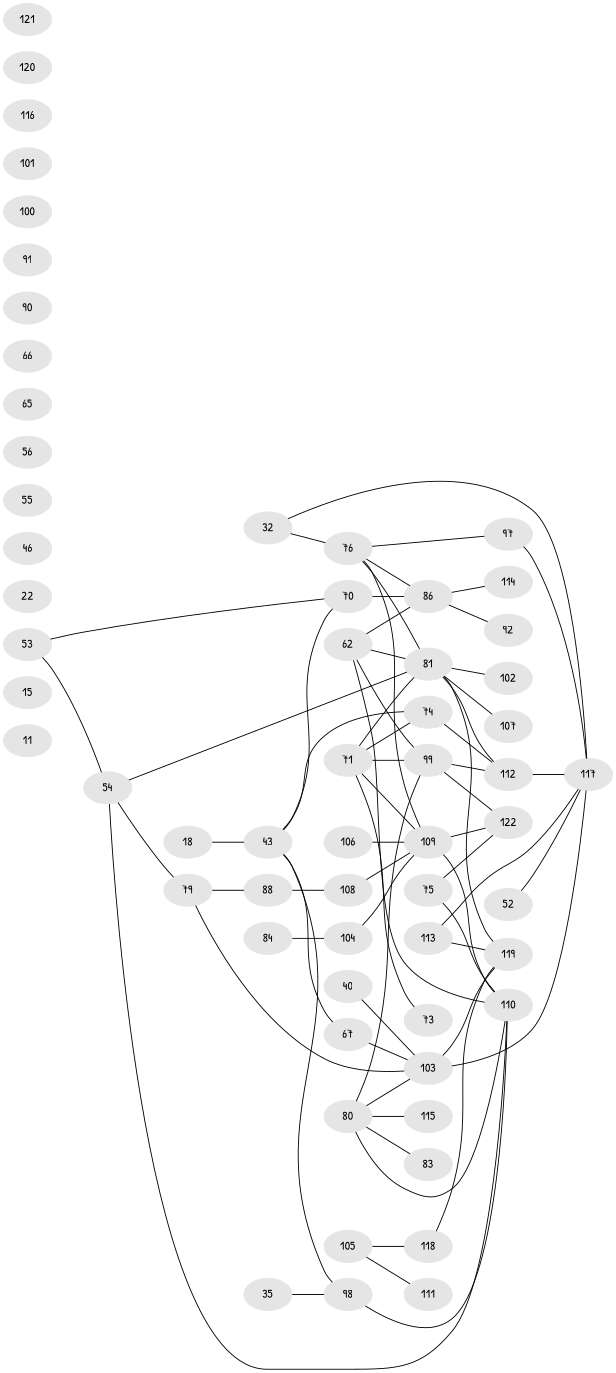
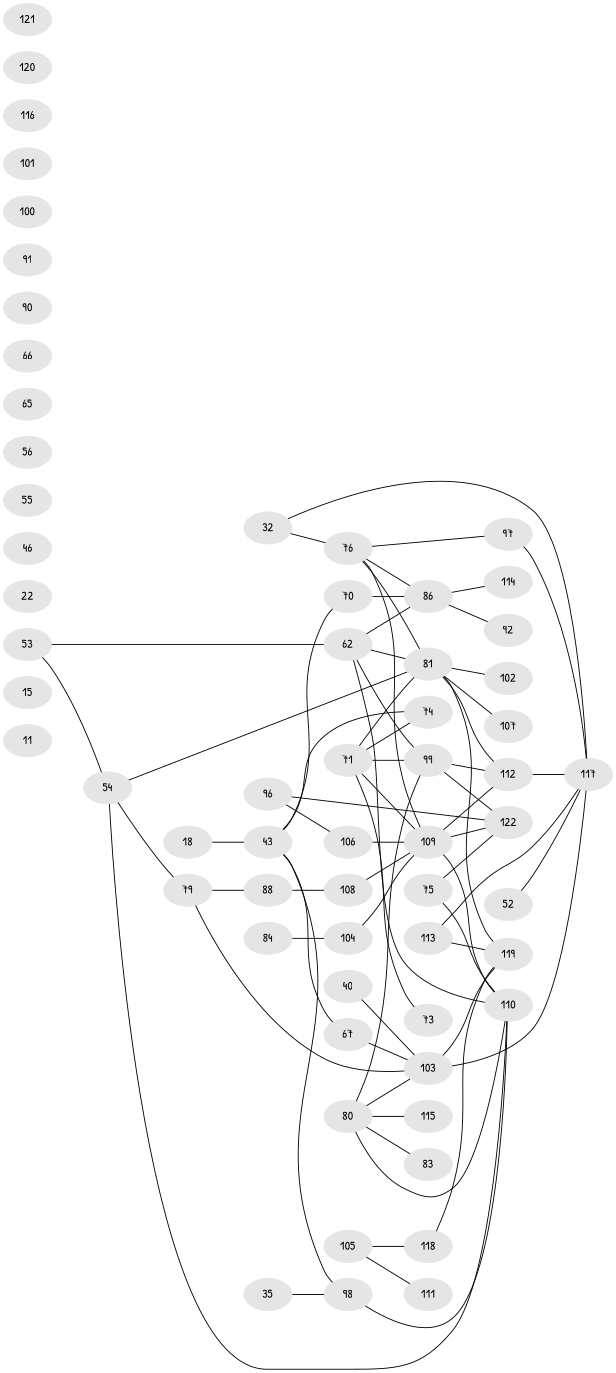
edge "70" -- "53": now "62" -- "53"
edge "74" -- "112": now "109" -- "112"
node "96": added
